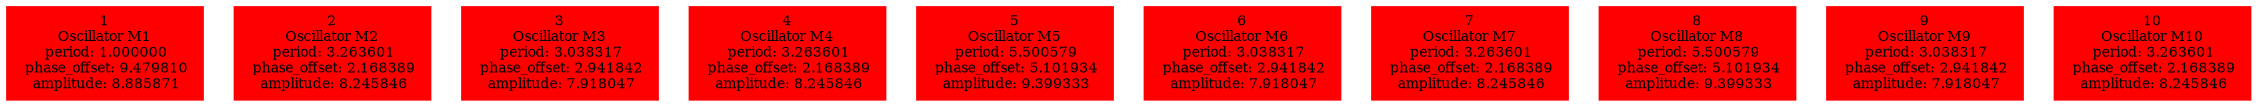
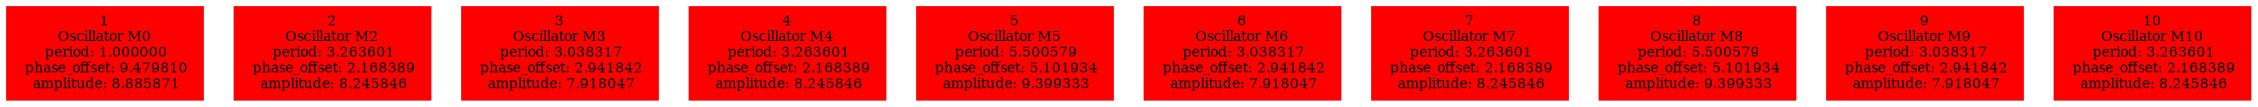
node "1": text "Oscillator M1" -> "Oscillator M0"
